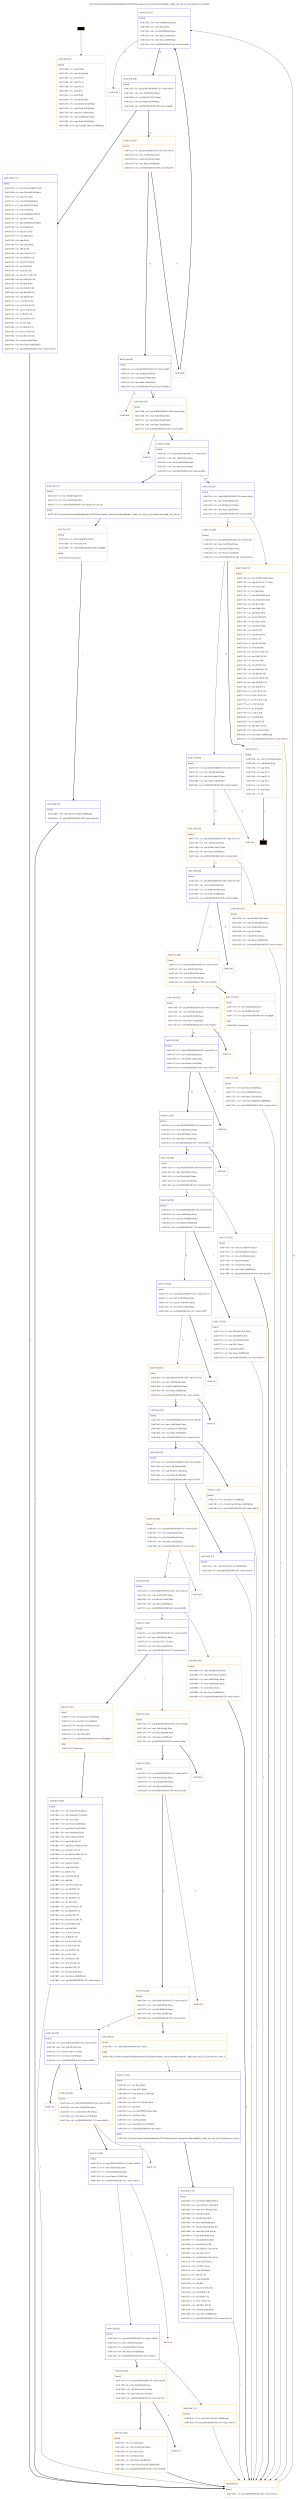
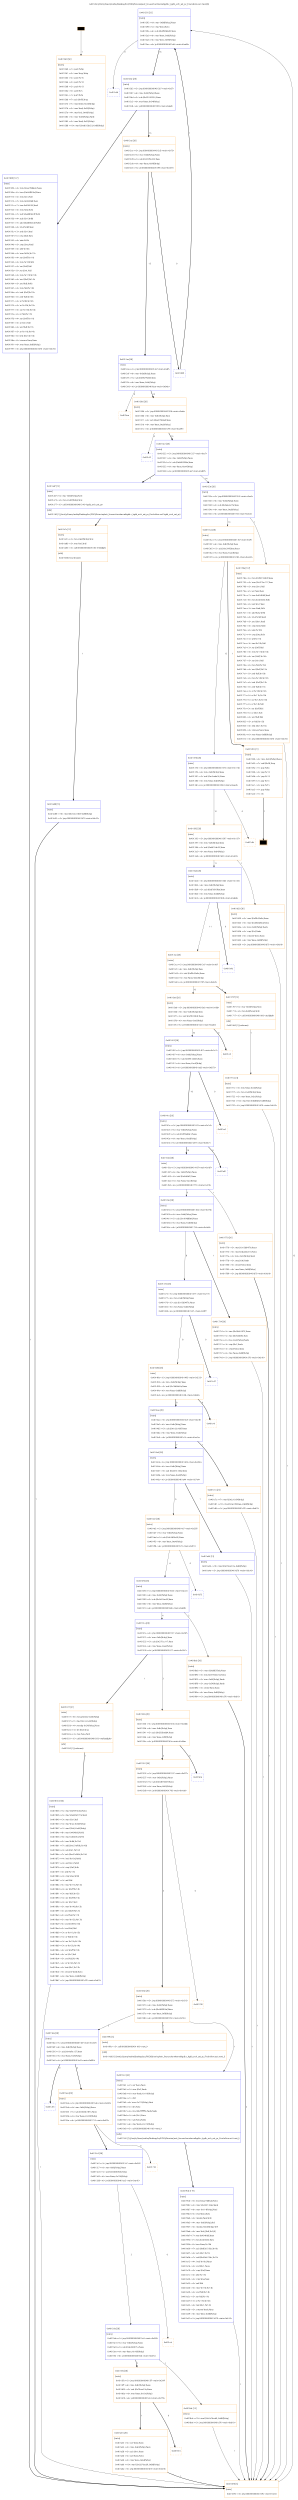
edge "0x40199c [5]" -> "0x4019a1 [44]": now "0x40156e [28]" -> "0x4019a1 [44]"
